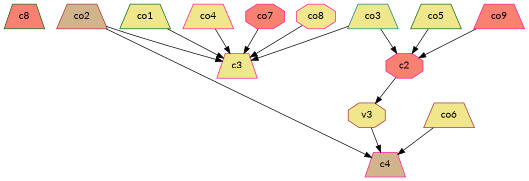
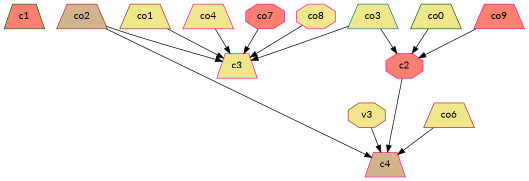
node "c8": label "c8" -> "c1"
node "co1": color darkgreen -> brown
node "co5": label "co5" -> "co0"
edge "c2" -> "v3": now "c2" -> "c4"
